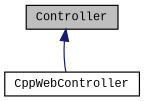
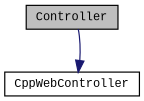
edge "CppWebController" -> "Controller": reversed
